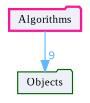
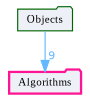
edge "Algorithms" -> "Objects": reversed
